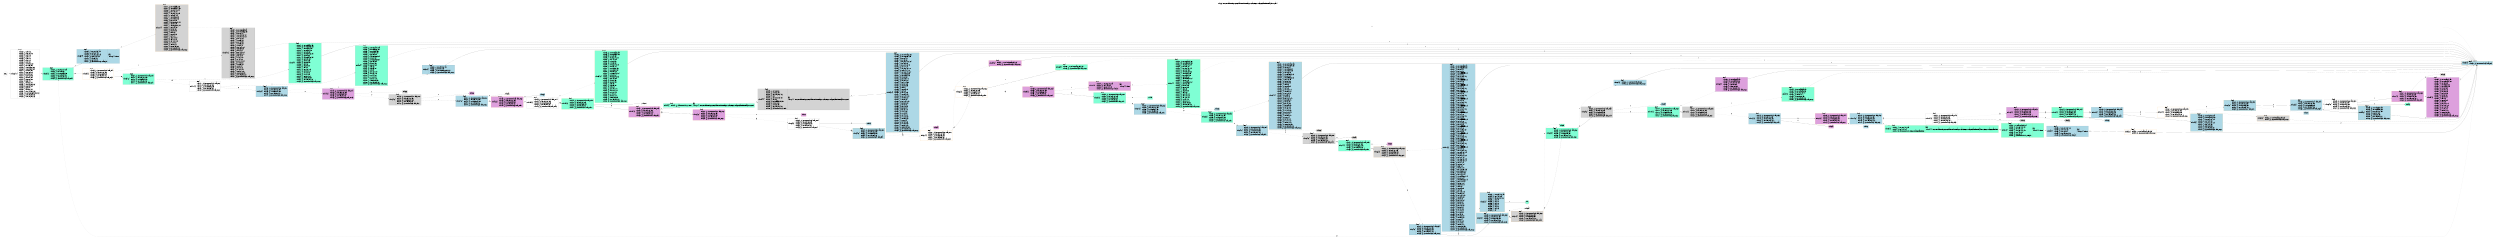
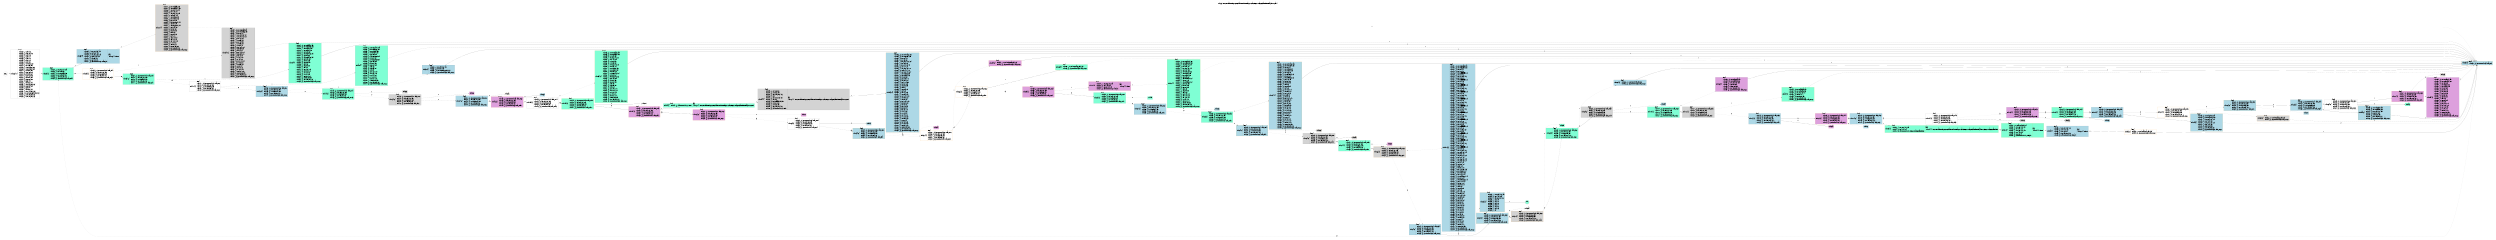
node "0x40144f [28]": fillcolor plum -> aquamarine
